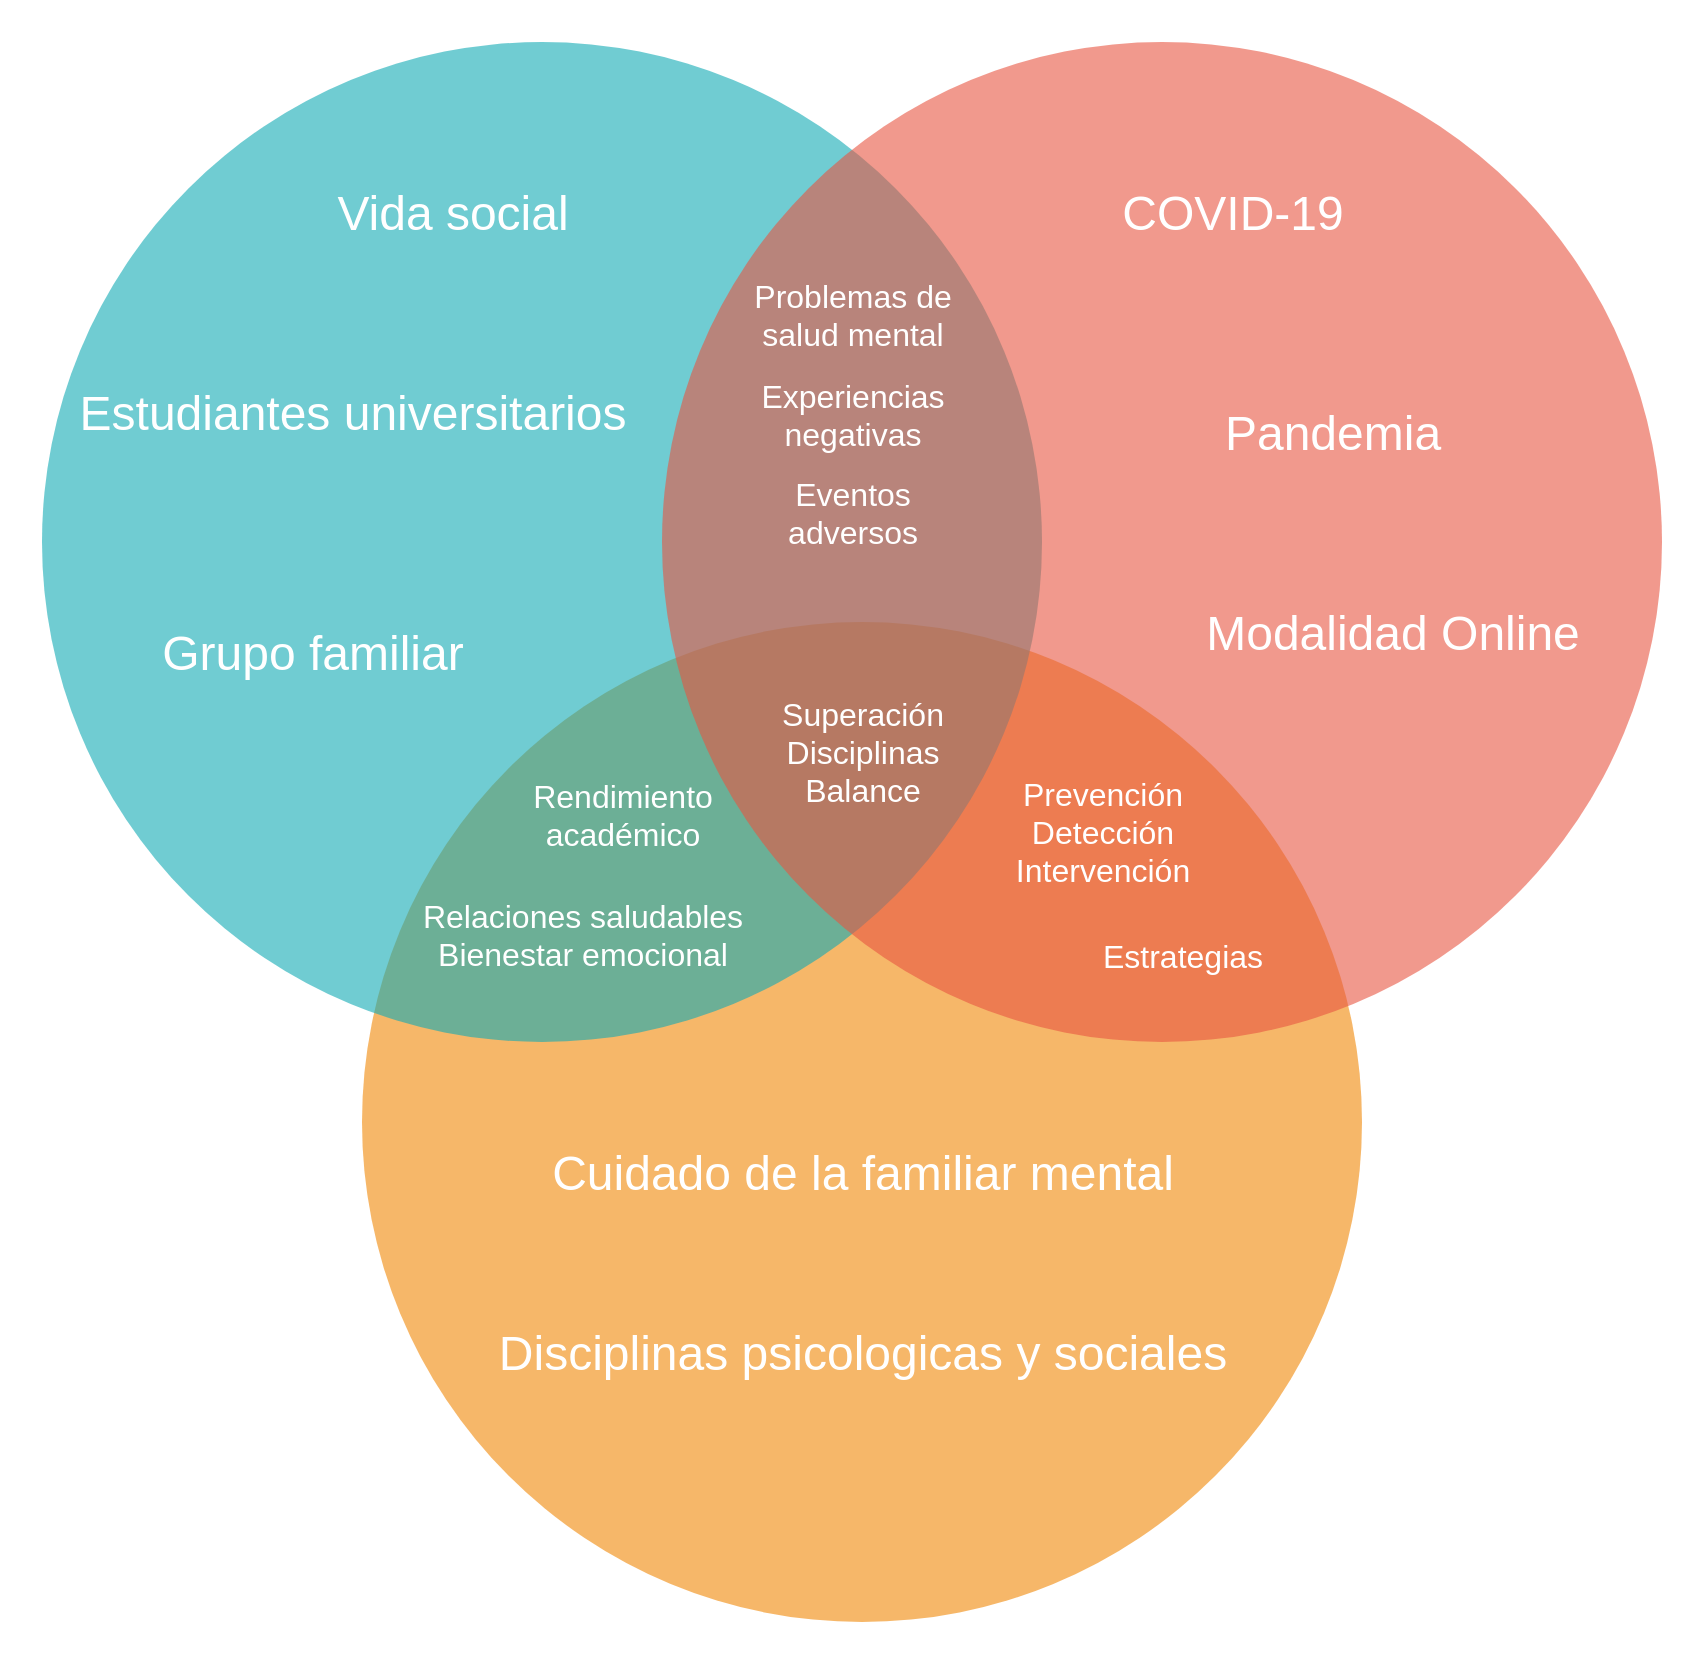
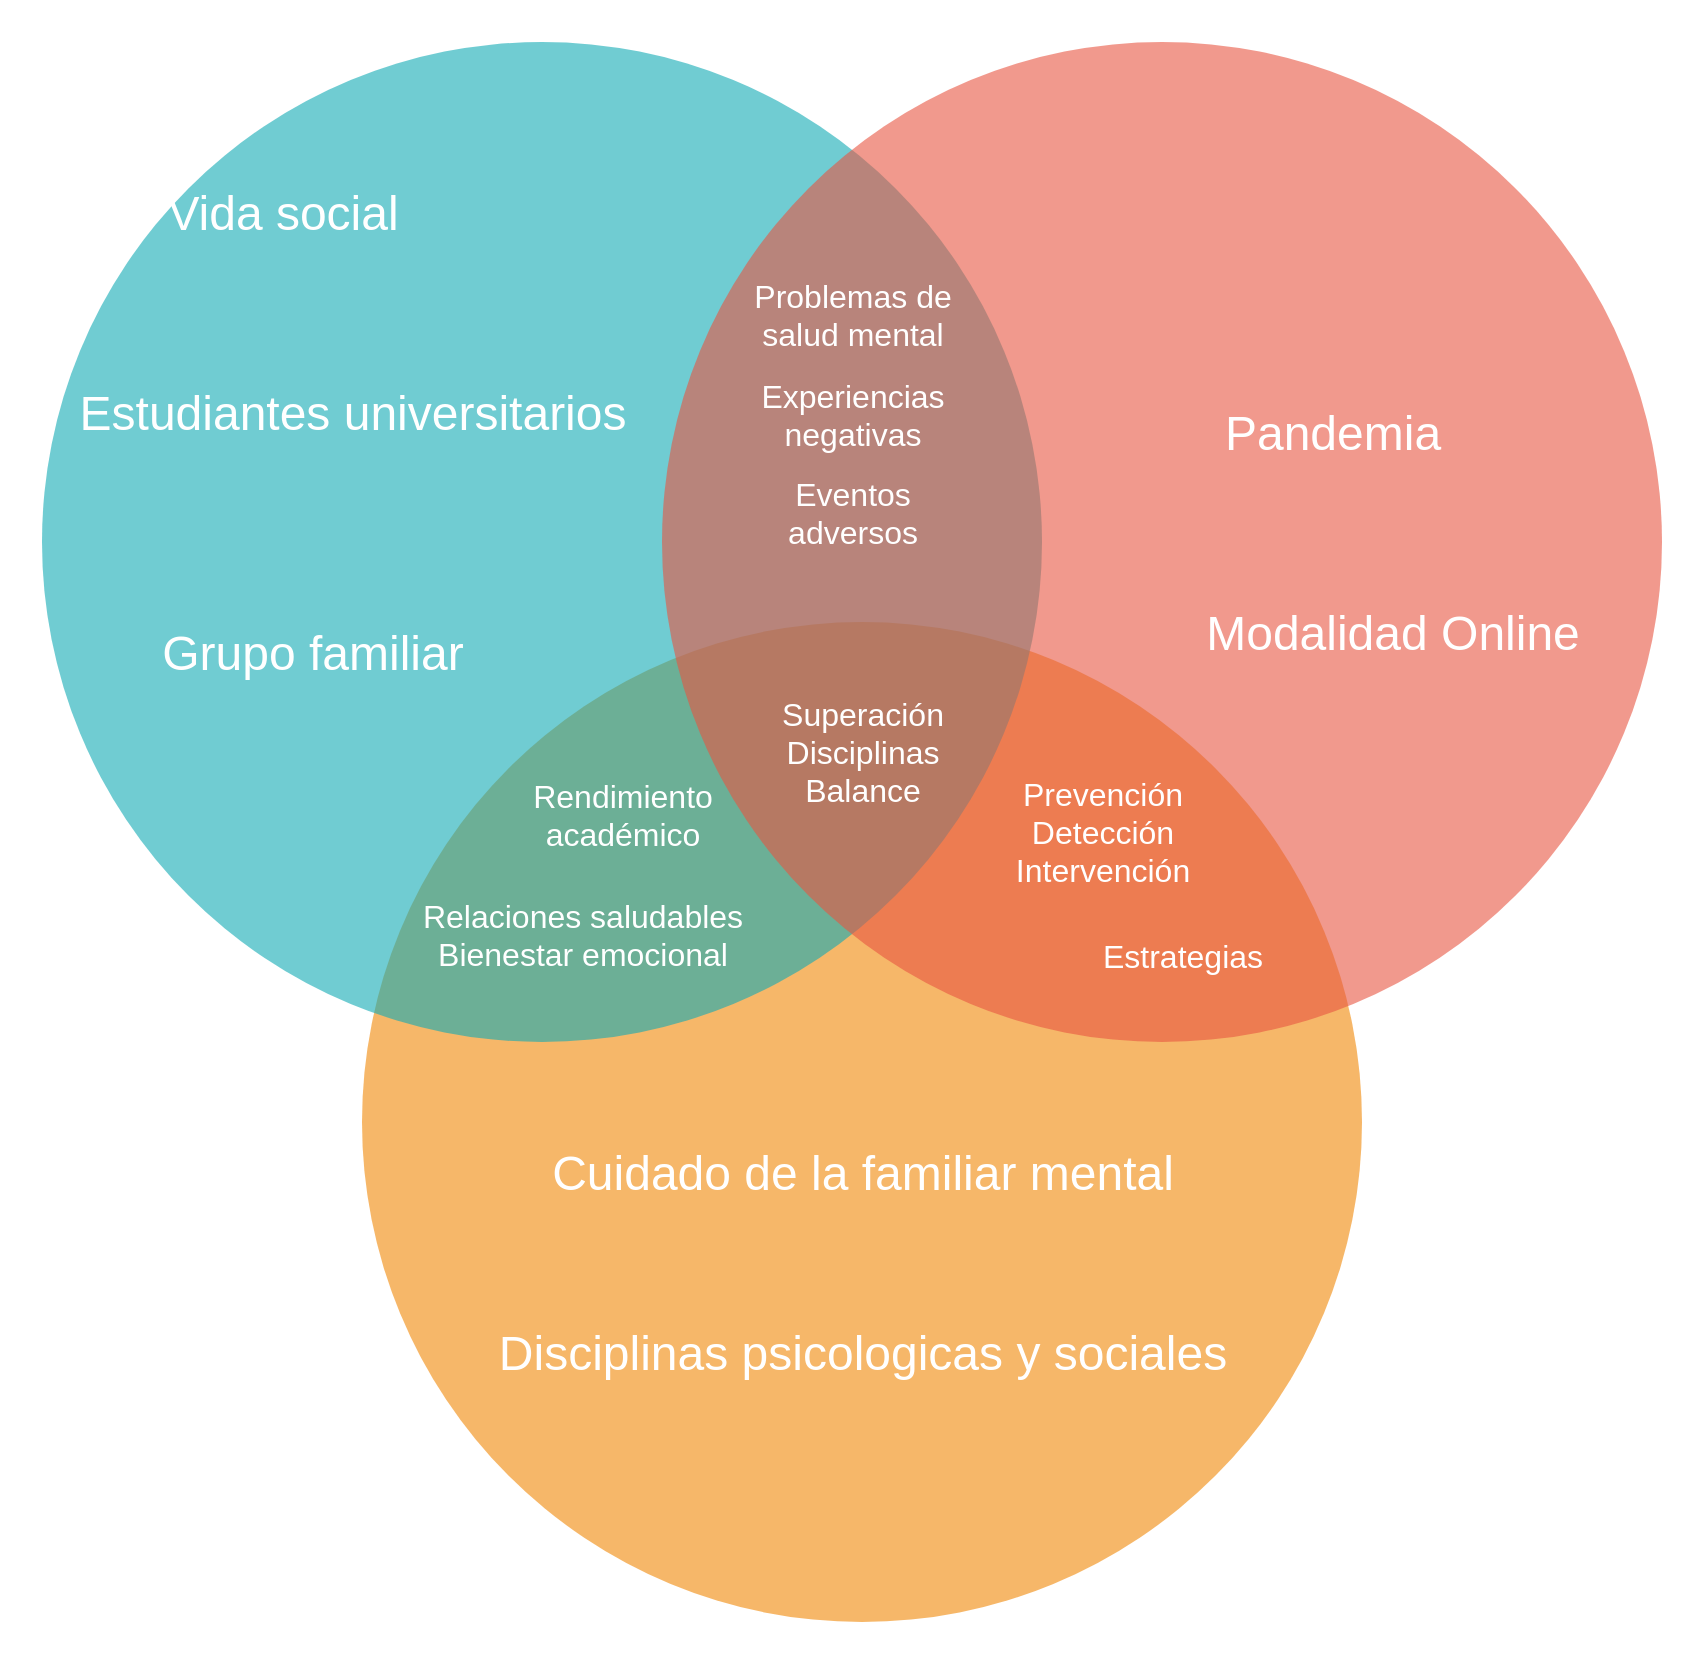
node "Vida social": moved (453, 215) -> (283, 215)
node "COVID-19": removed
